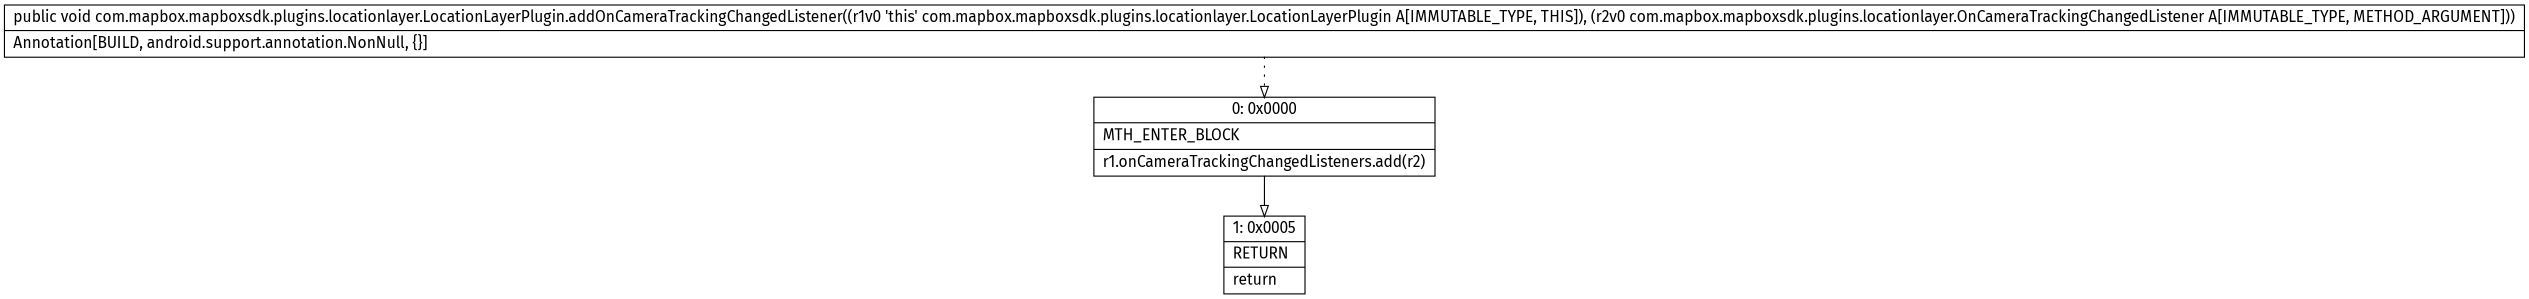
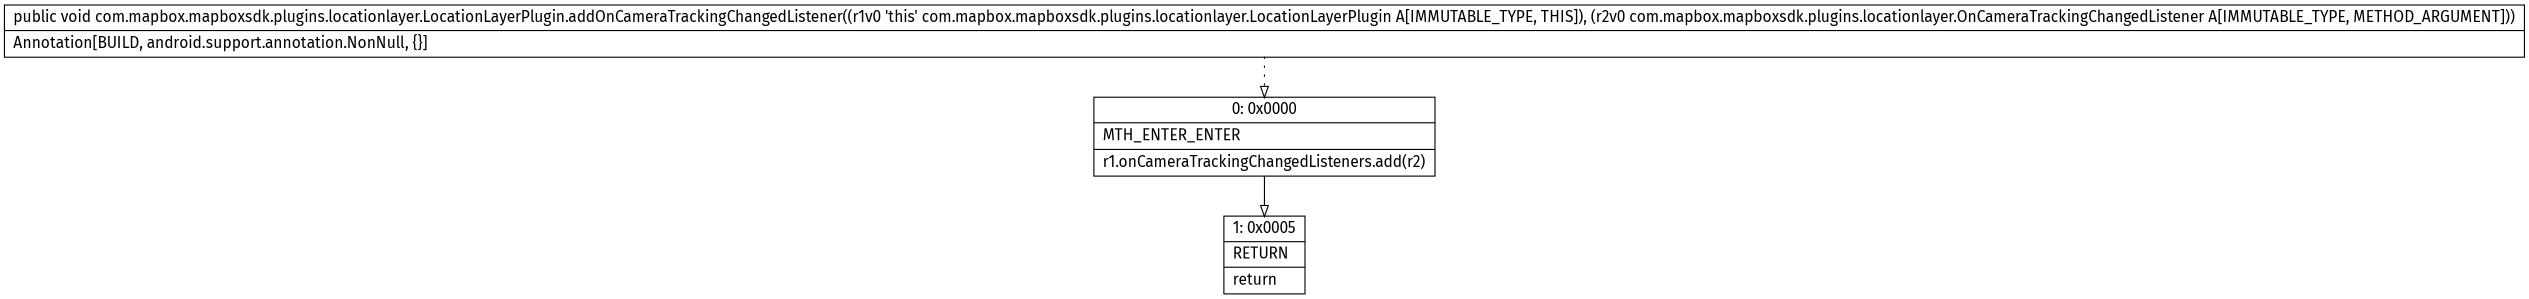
node "0: 0x0000": text "MTH_ENTER_BLOCK" -> "MTH_ENTER_ENTER"
